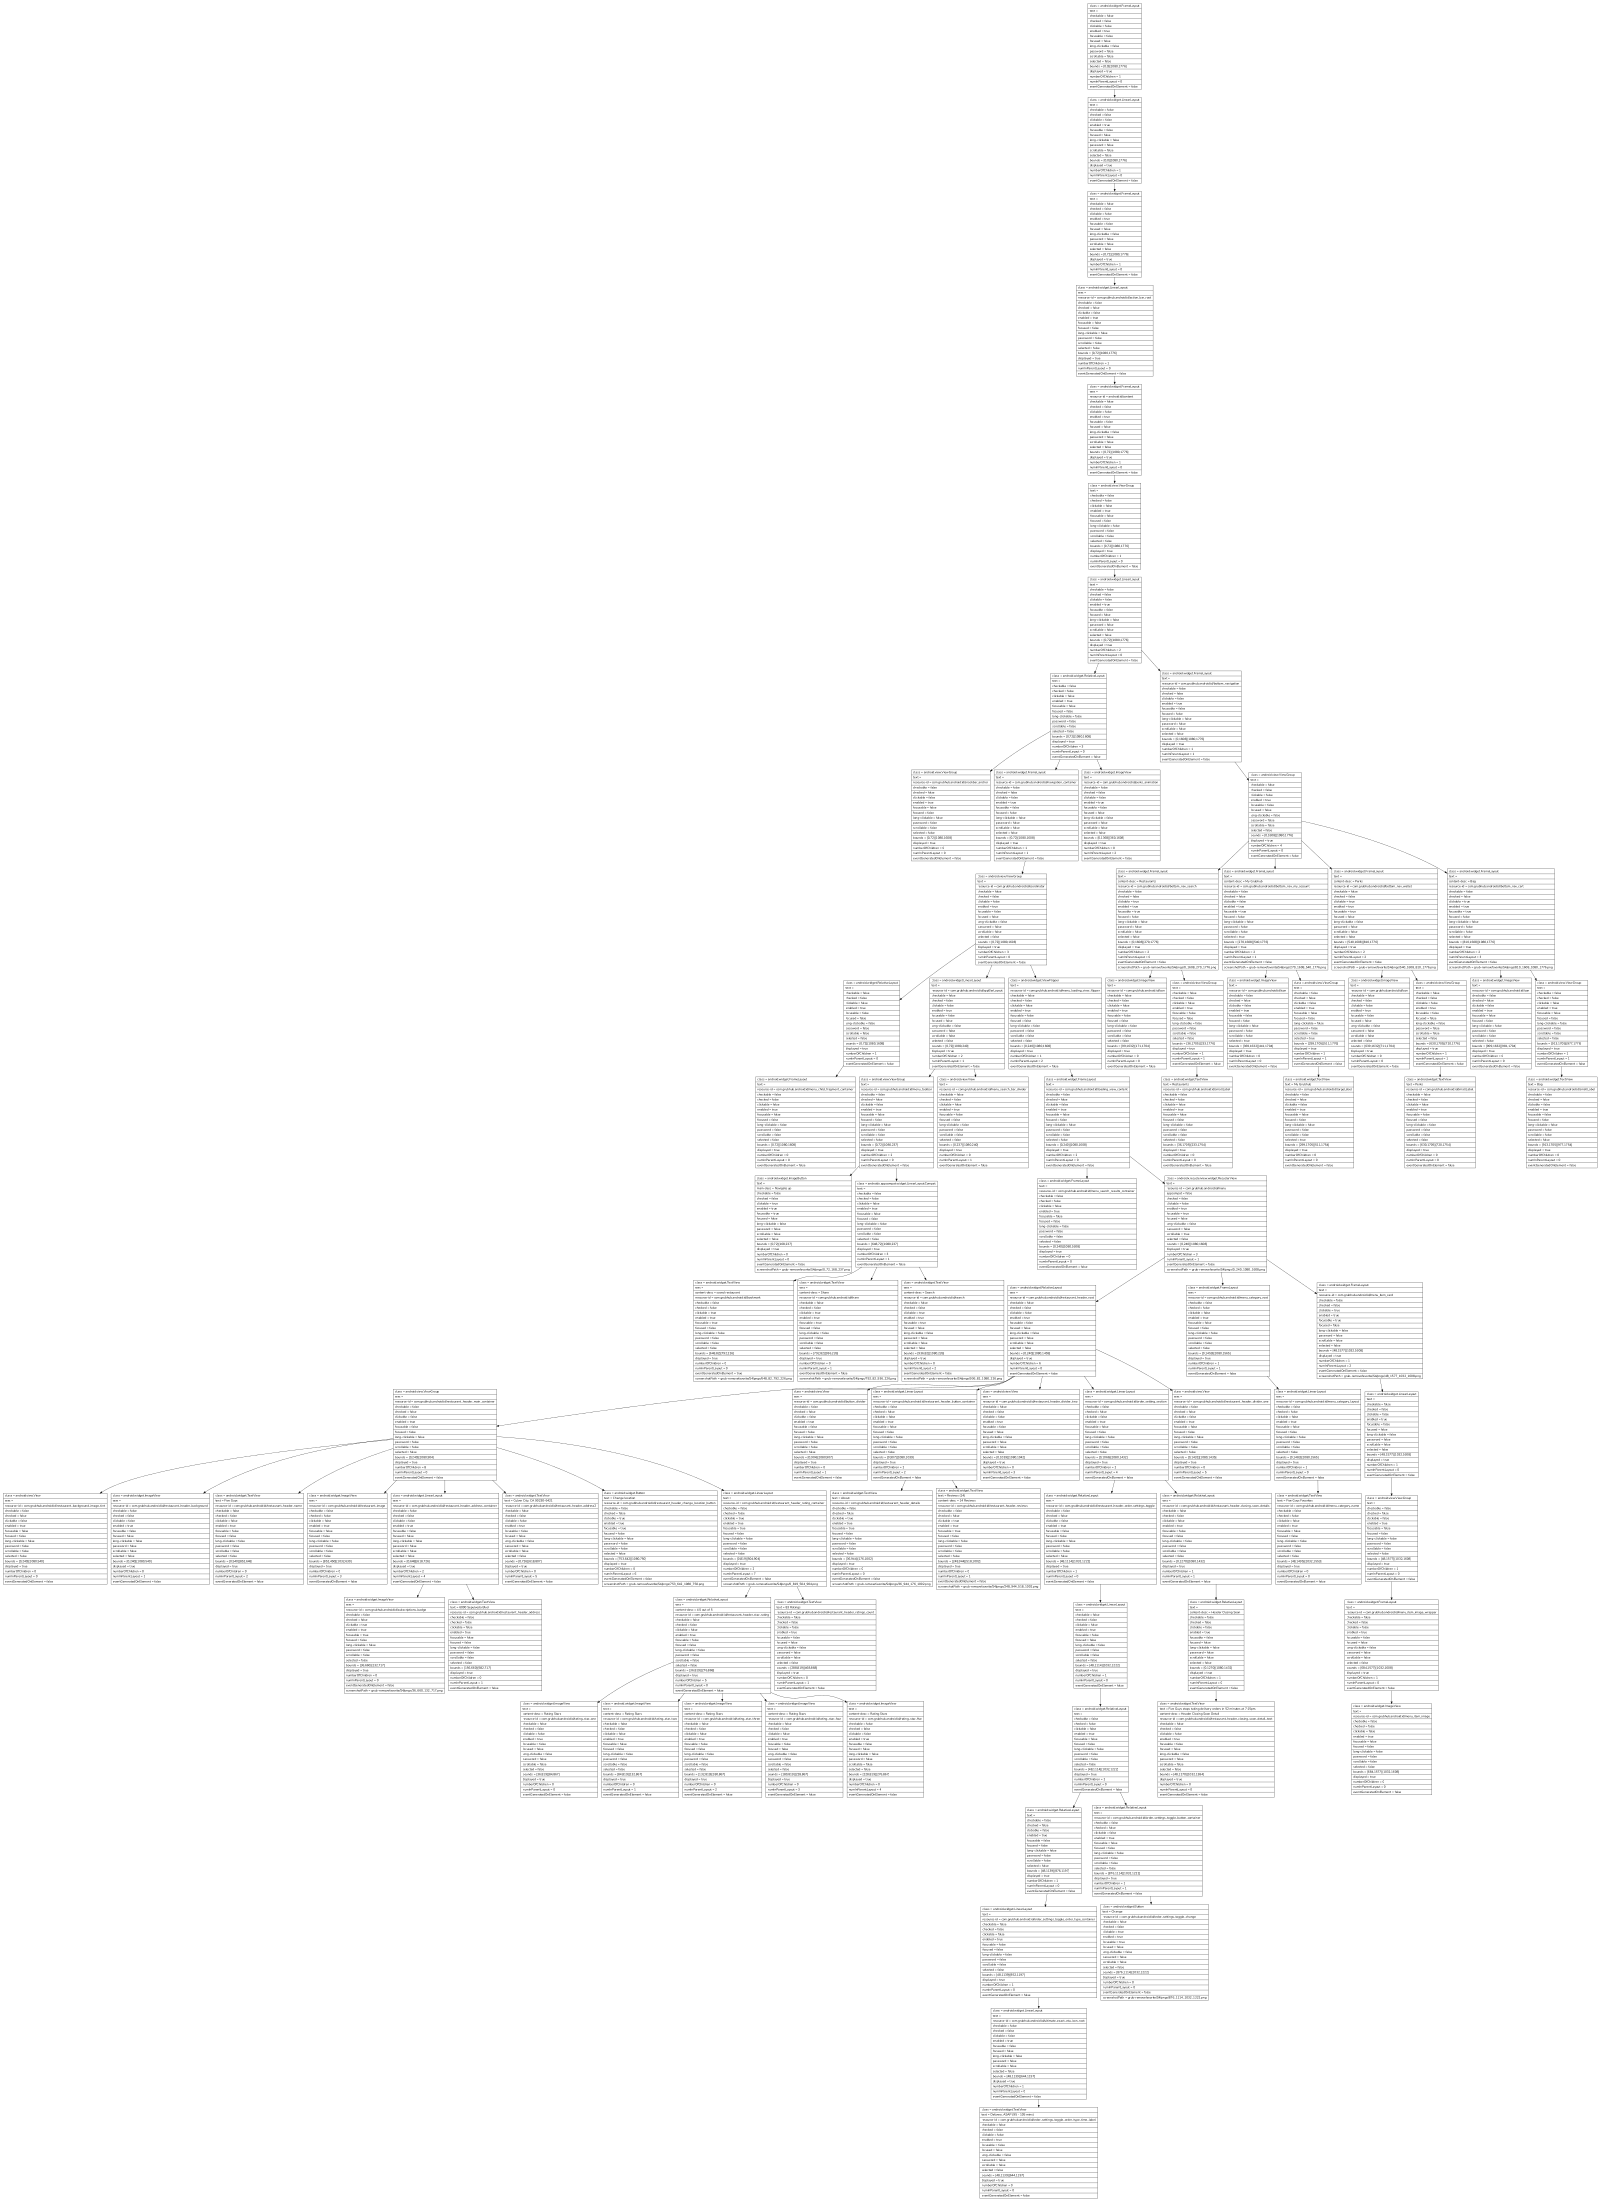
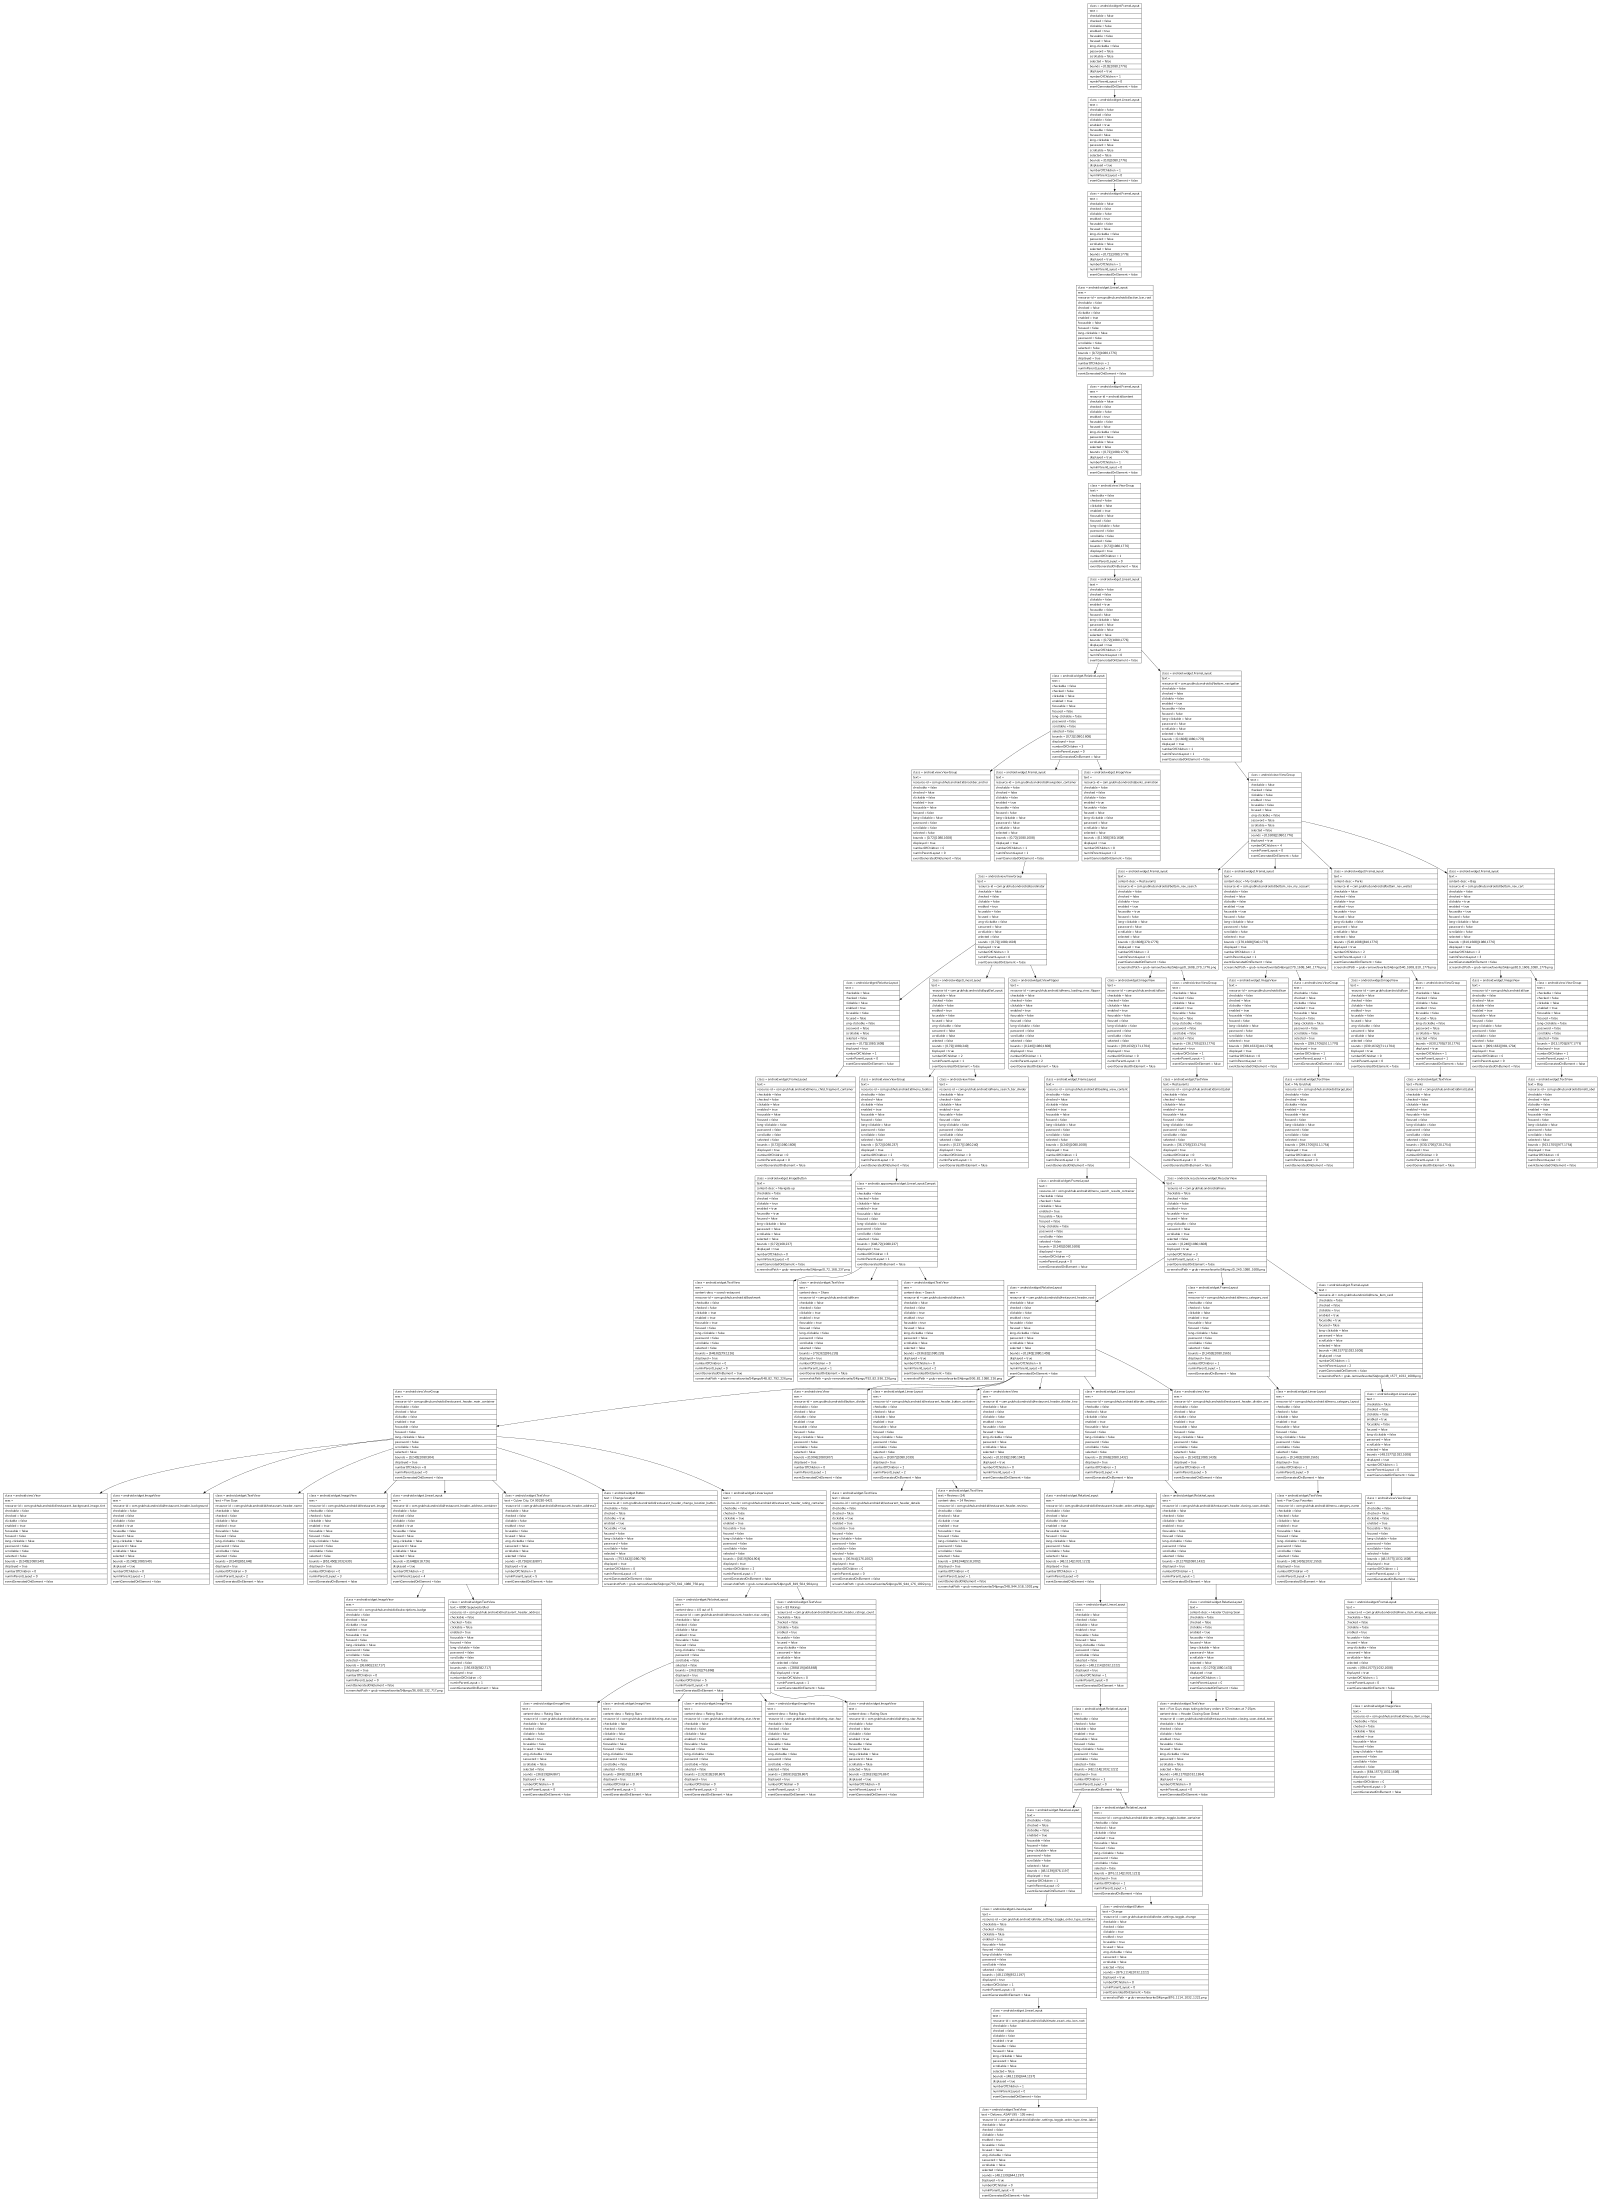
node "class = android.widget.ImageButton": text "main-desc = Navigate up" -> "content-desc = Navigate up"
node "class = androidx.recyclerview.widget.RecyclerView": text "appcompat = false" -> "checkable = false"
